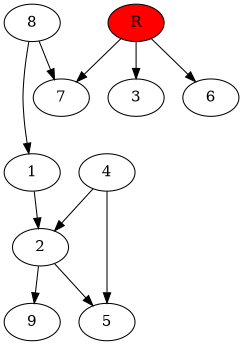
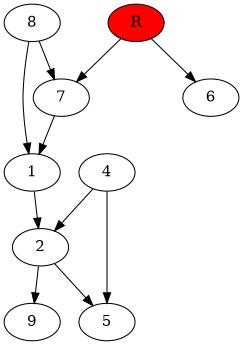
node "3": removed
edge "7" -> "1": added
